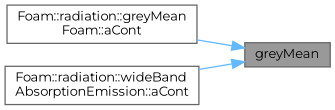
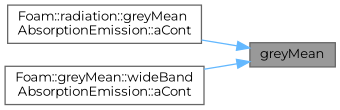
node "Foam::radiation::greyMean Foam::aCont": label "Foam::radiation::greyMean Foam::aCont" -> "Foam::radiation::greyMean AbsorptionEmission::aCont"
node "Foam::radiation::wideBand AbsorptionEmission::aCont": label "Foam::radiation::wideBand AbsorptionEmission::aCont" -> "Foam::greyMean::wideBand AbsorptionEmission::aCont"
